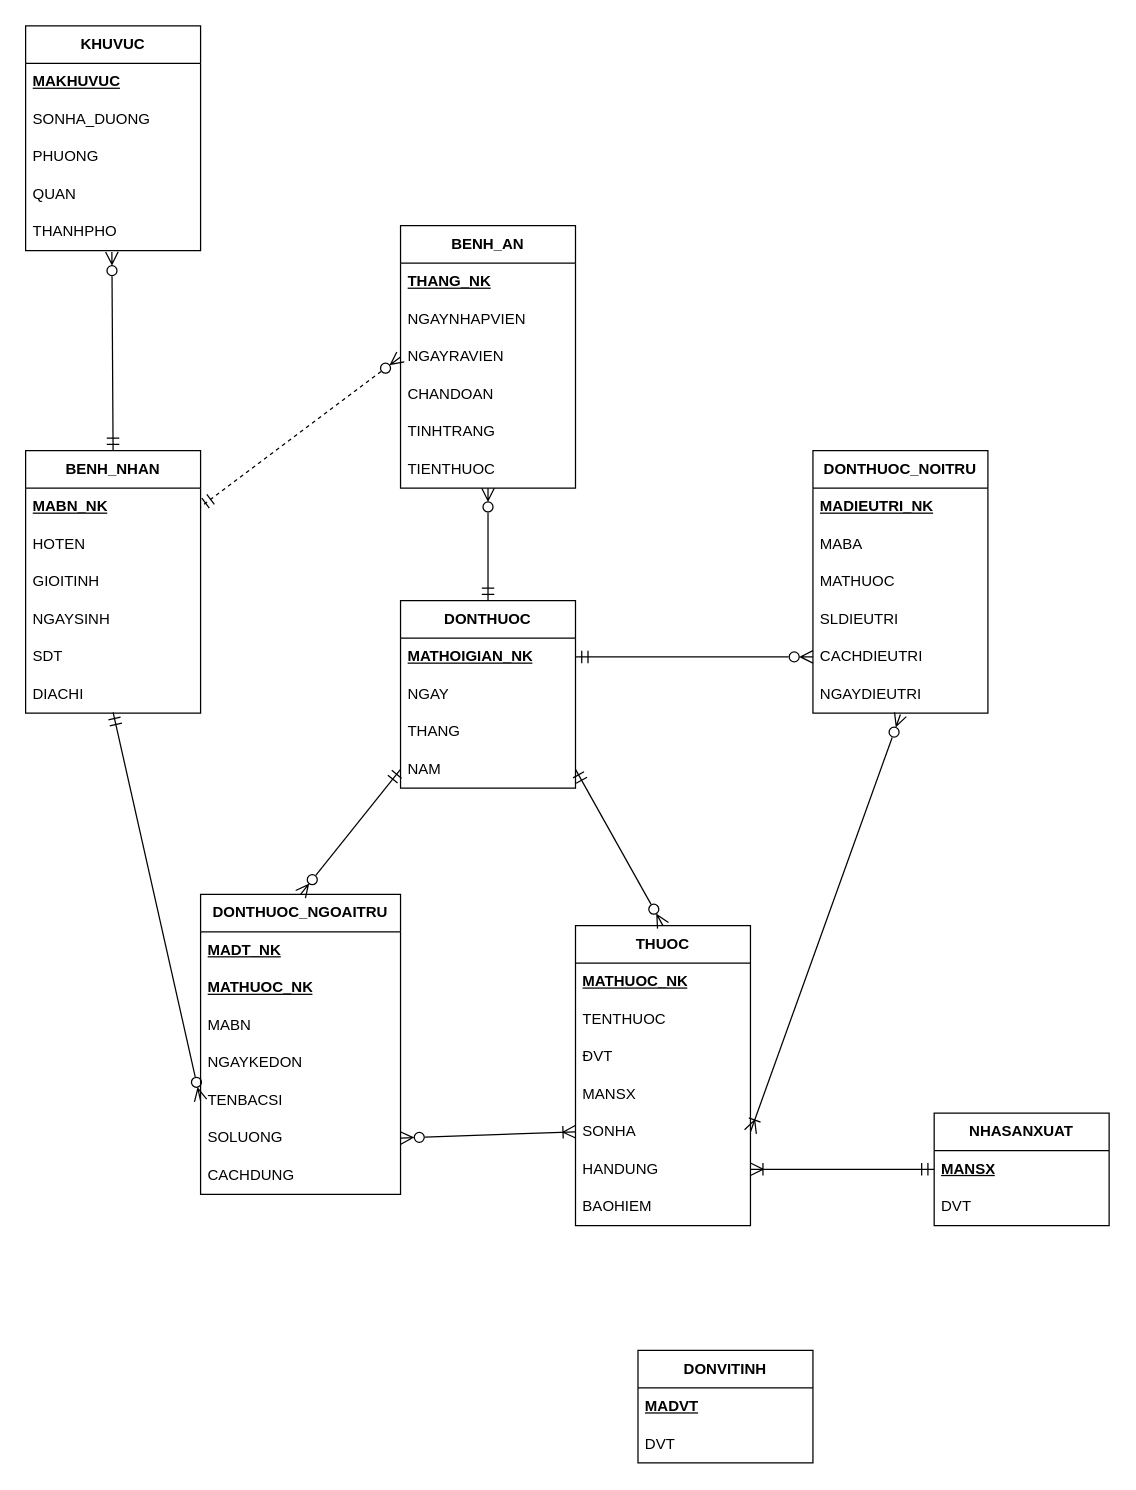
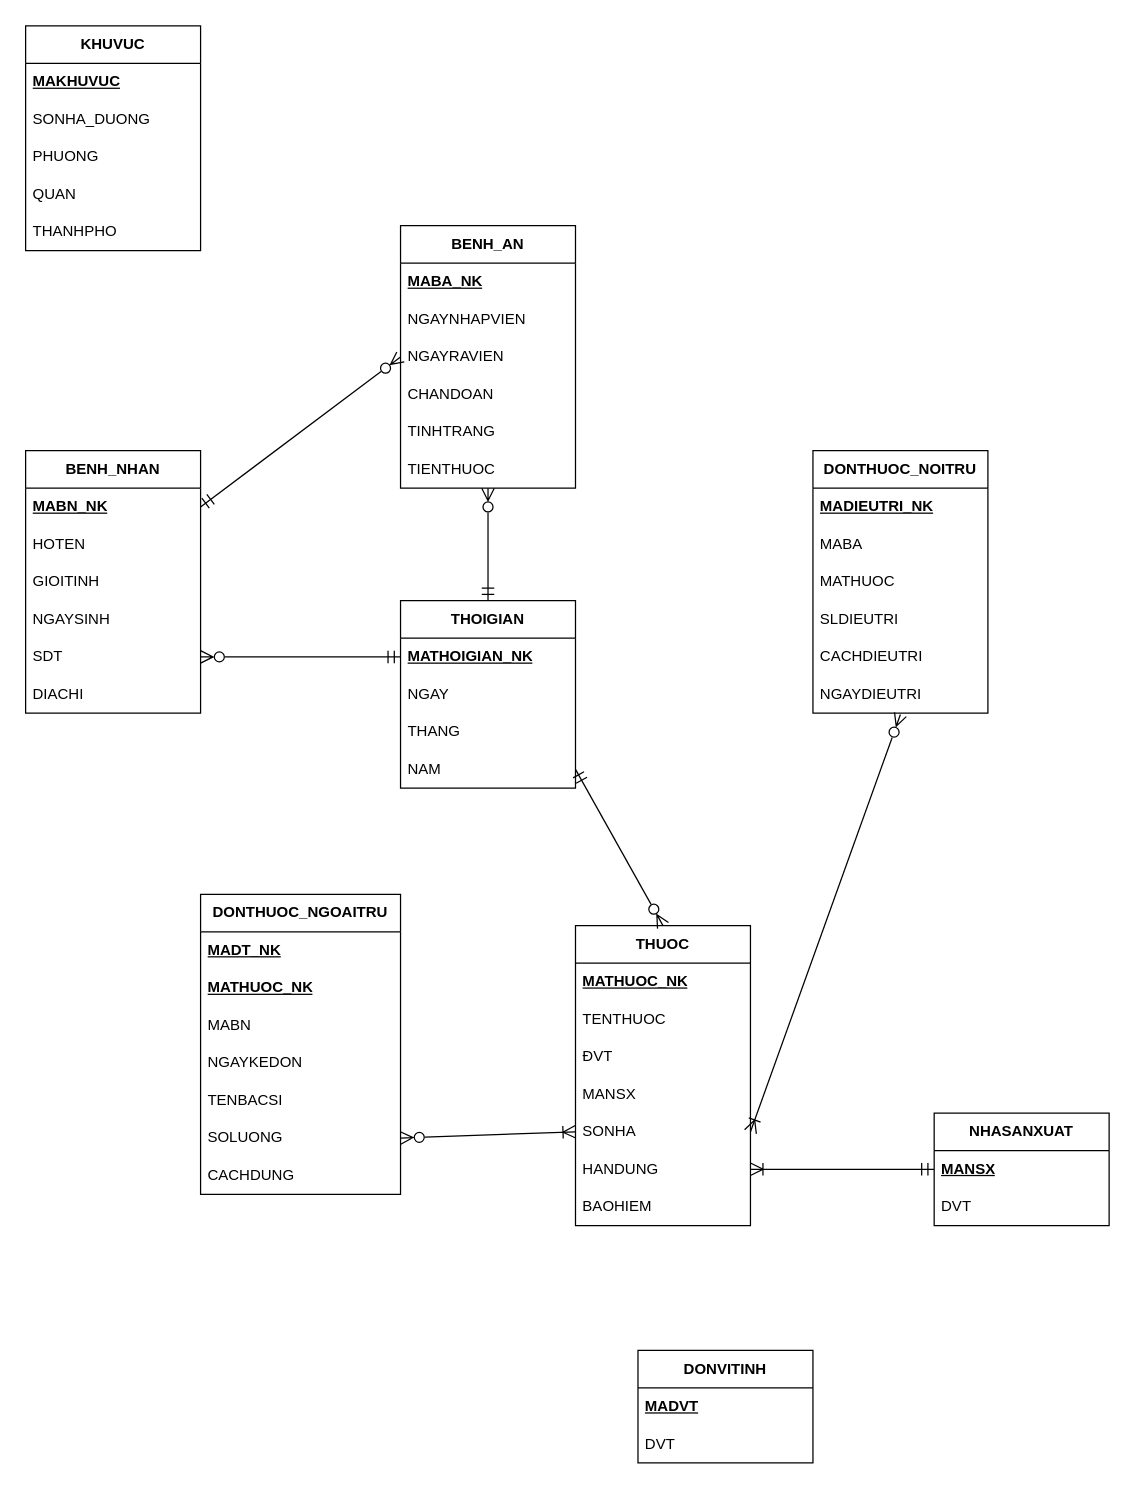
node "THANG_NK": label "THANG_NK" -> "MABA_NK"
edge "THANHPHO" -- "BENH_NHAN": removed
edge "NGAYRAVIEN" -- "MABN_NK": style dashed -> solid
node "DONTHUOC": label "DONTHUOC" -> "THOIGIAN"
edge "SDT" -- "MATHOIGIAN_NK": added
edge "MATHOIGIAN_NK" -- "CACHDIEUTRI": removed
edge "NAM" -- "DONTHUOC_NGOAITRU": removed
edge "DIACHI" -- "TENBACSI": removed
